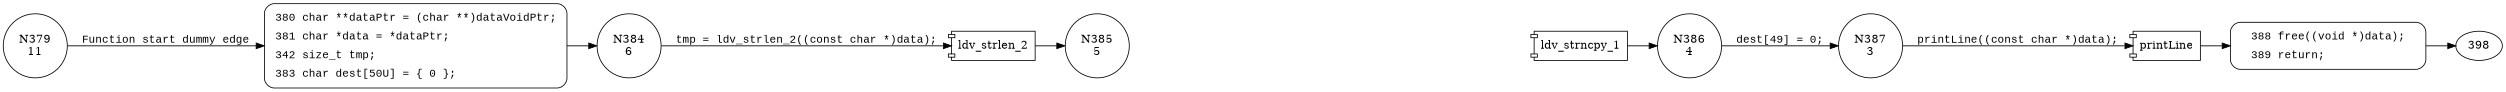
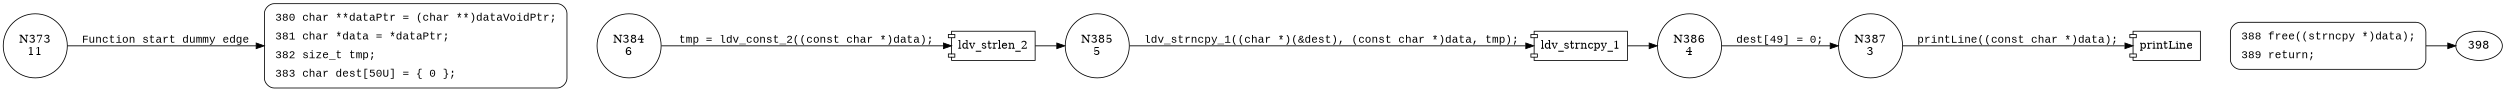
node "388": text "free((void *)data);" -> "free((strncpy *)data);"
edge "N384 6" -> "ldv_strlen_2": label "tmp = ldv_strlen_2((const char *)data);" -> "tmp = ldv_const_2((const char *)data);"
node "N379 11": label "N379 11" -> "N373 11"
edge "380" -> "N384 6": removed
edge "N385 5" -> "ldv_strncpy_1": added, label "ldv_strncpy_1((char *)(&dest), (const char *)data, tmp);"
edge "printLine" -> "388": removed
node "380": text "342" -> "382"
